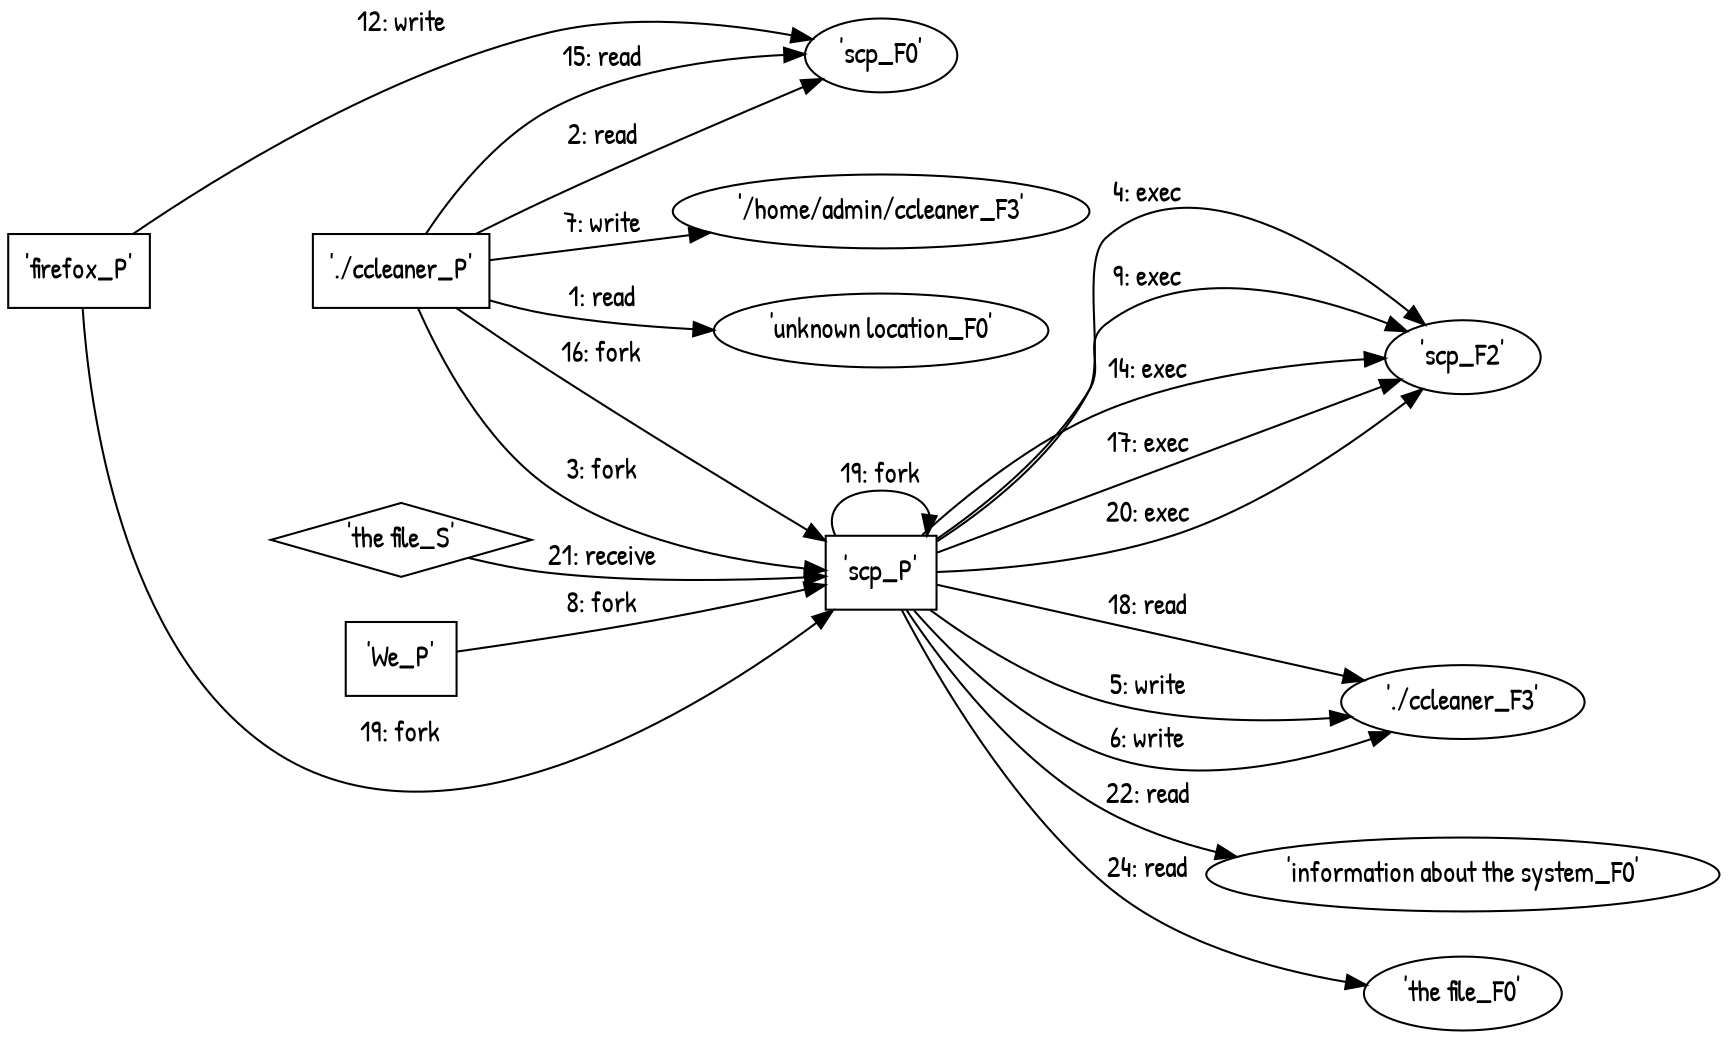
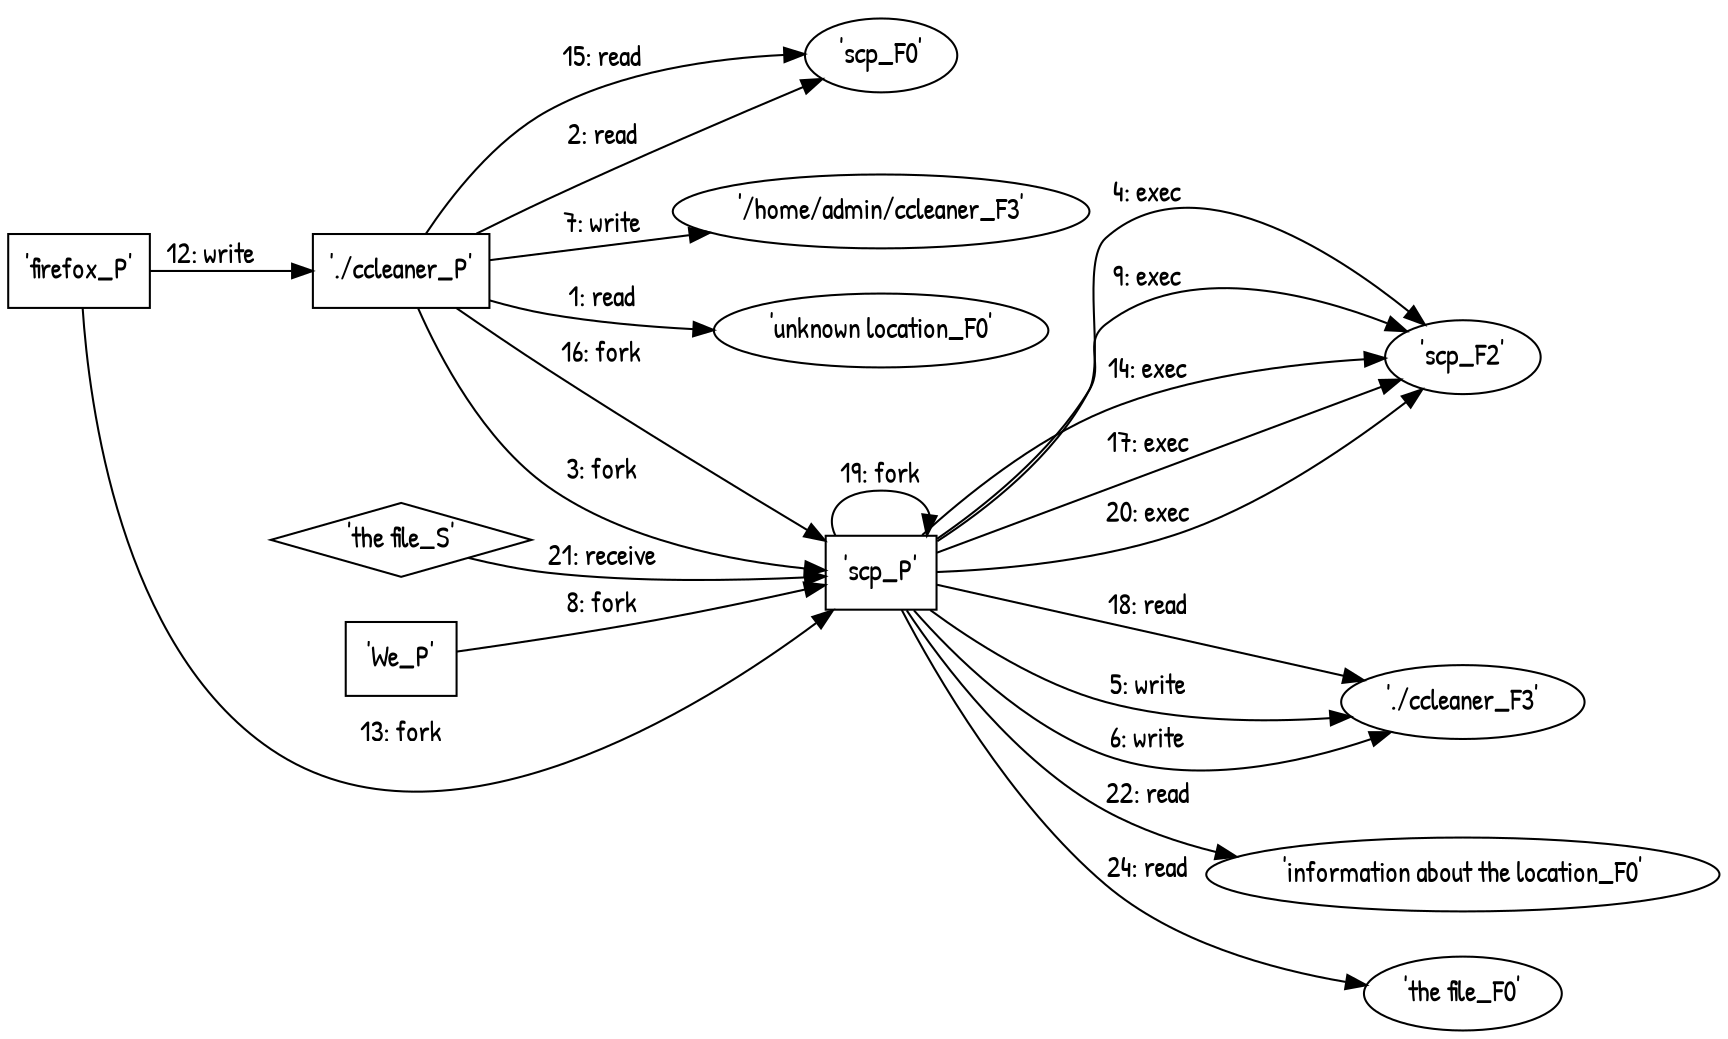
edge "'firefox_P'" -> "'scp_F0'": now "'firefox_P'" -> "'./ccleaner_P'"
edge "'firefox_P'" -> "'scp_P'": label "19: fork" -> "13: fork"
node "'information about the system_F0'": label "'information about the system_F0'" -> "'information about the location_F0'"
